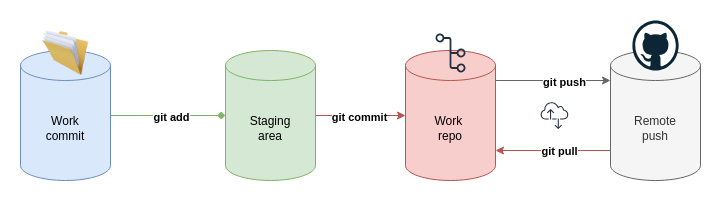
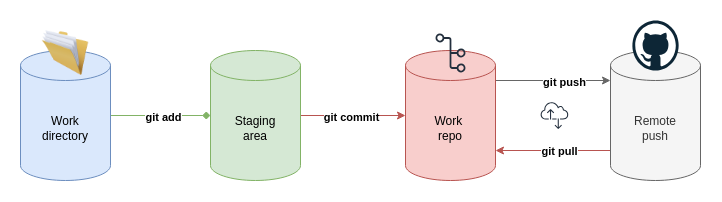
node "Staging area": moved (271, 116) -> (256, 116)
node "Work commit": label "Work commit" -> "Work directory"
